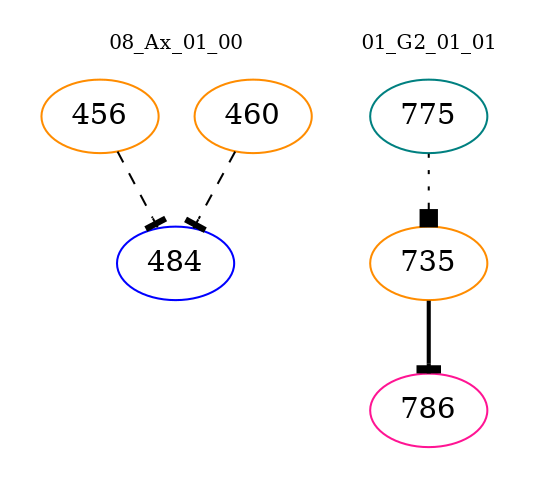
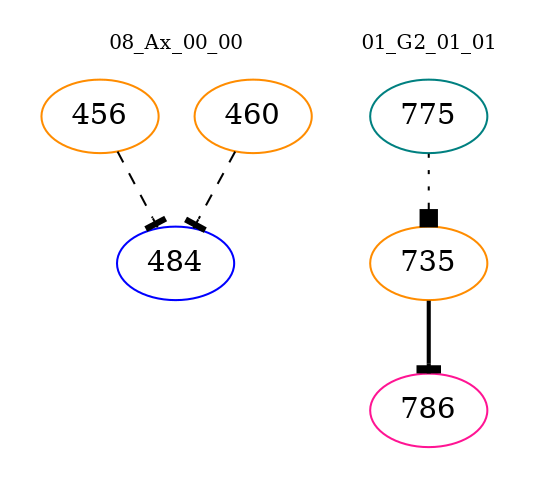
cluster "08_Ax_01_00": label "08_Ax_01_00" -> "08_Ax_00_00"
